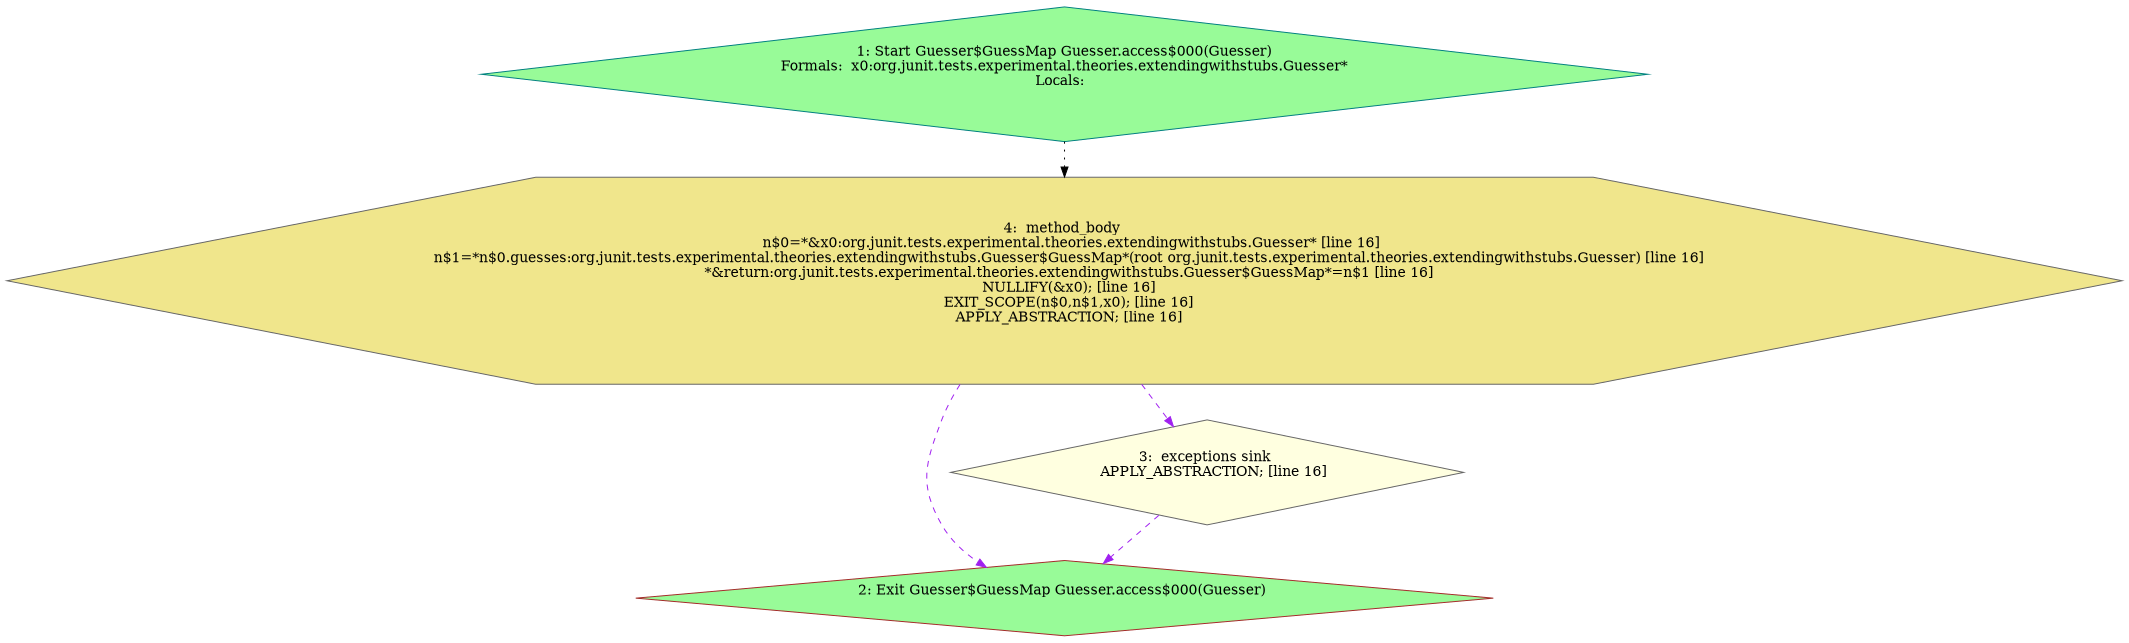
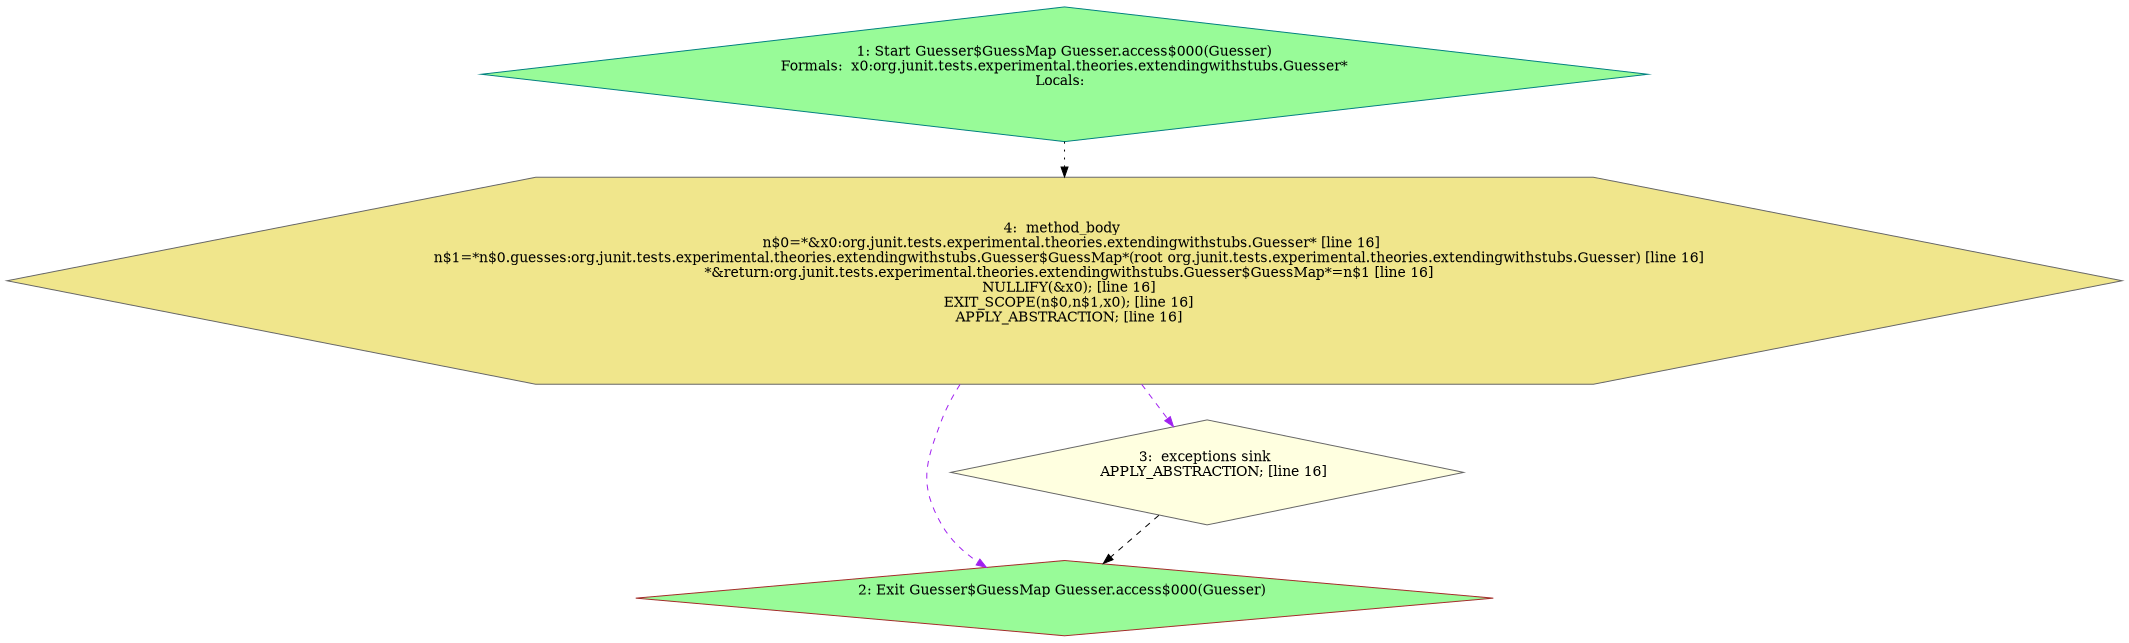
edge "3:  exceptions sink APPLY_ABSTRACTION; [line 16]" -> "2: Exit Guesser$GuessMap Guesser.access$000(Guesser)": color purple -> black
